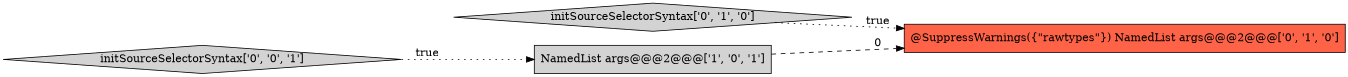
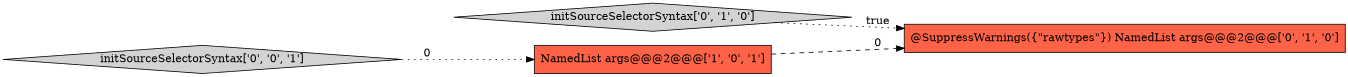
edge "initSourceSelectorSyntax['0', '0', '1']" -> "NamedList args@@@2@@@['1', '0', '1']": label "true" -> "0"
node "NamedList args@@@2@@@['1', '0', '1']": fillcolor lightgray -> tomato
